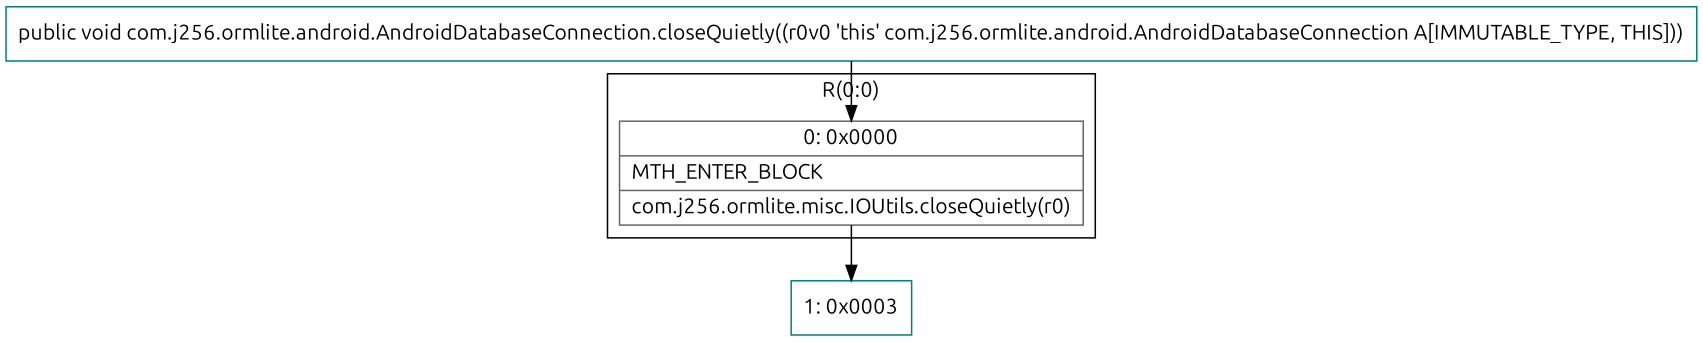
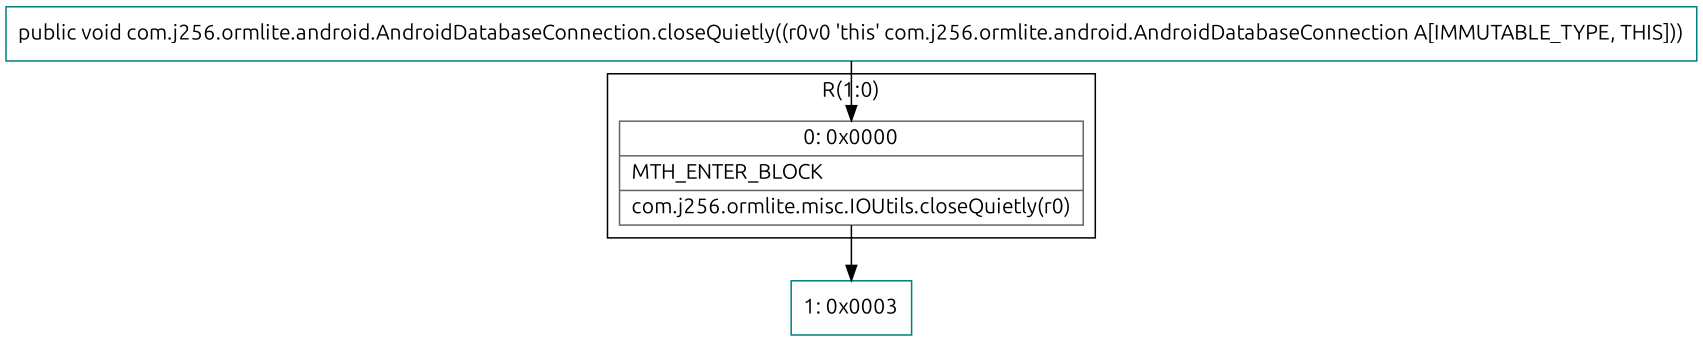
cluster "R(0:0)": label "R(0:0)" -> "R(1:0)"
